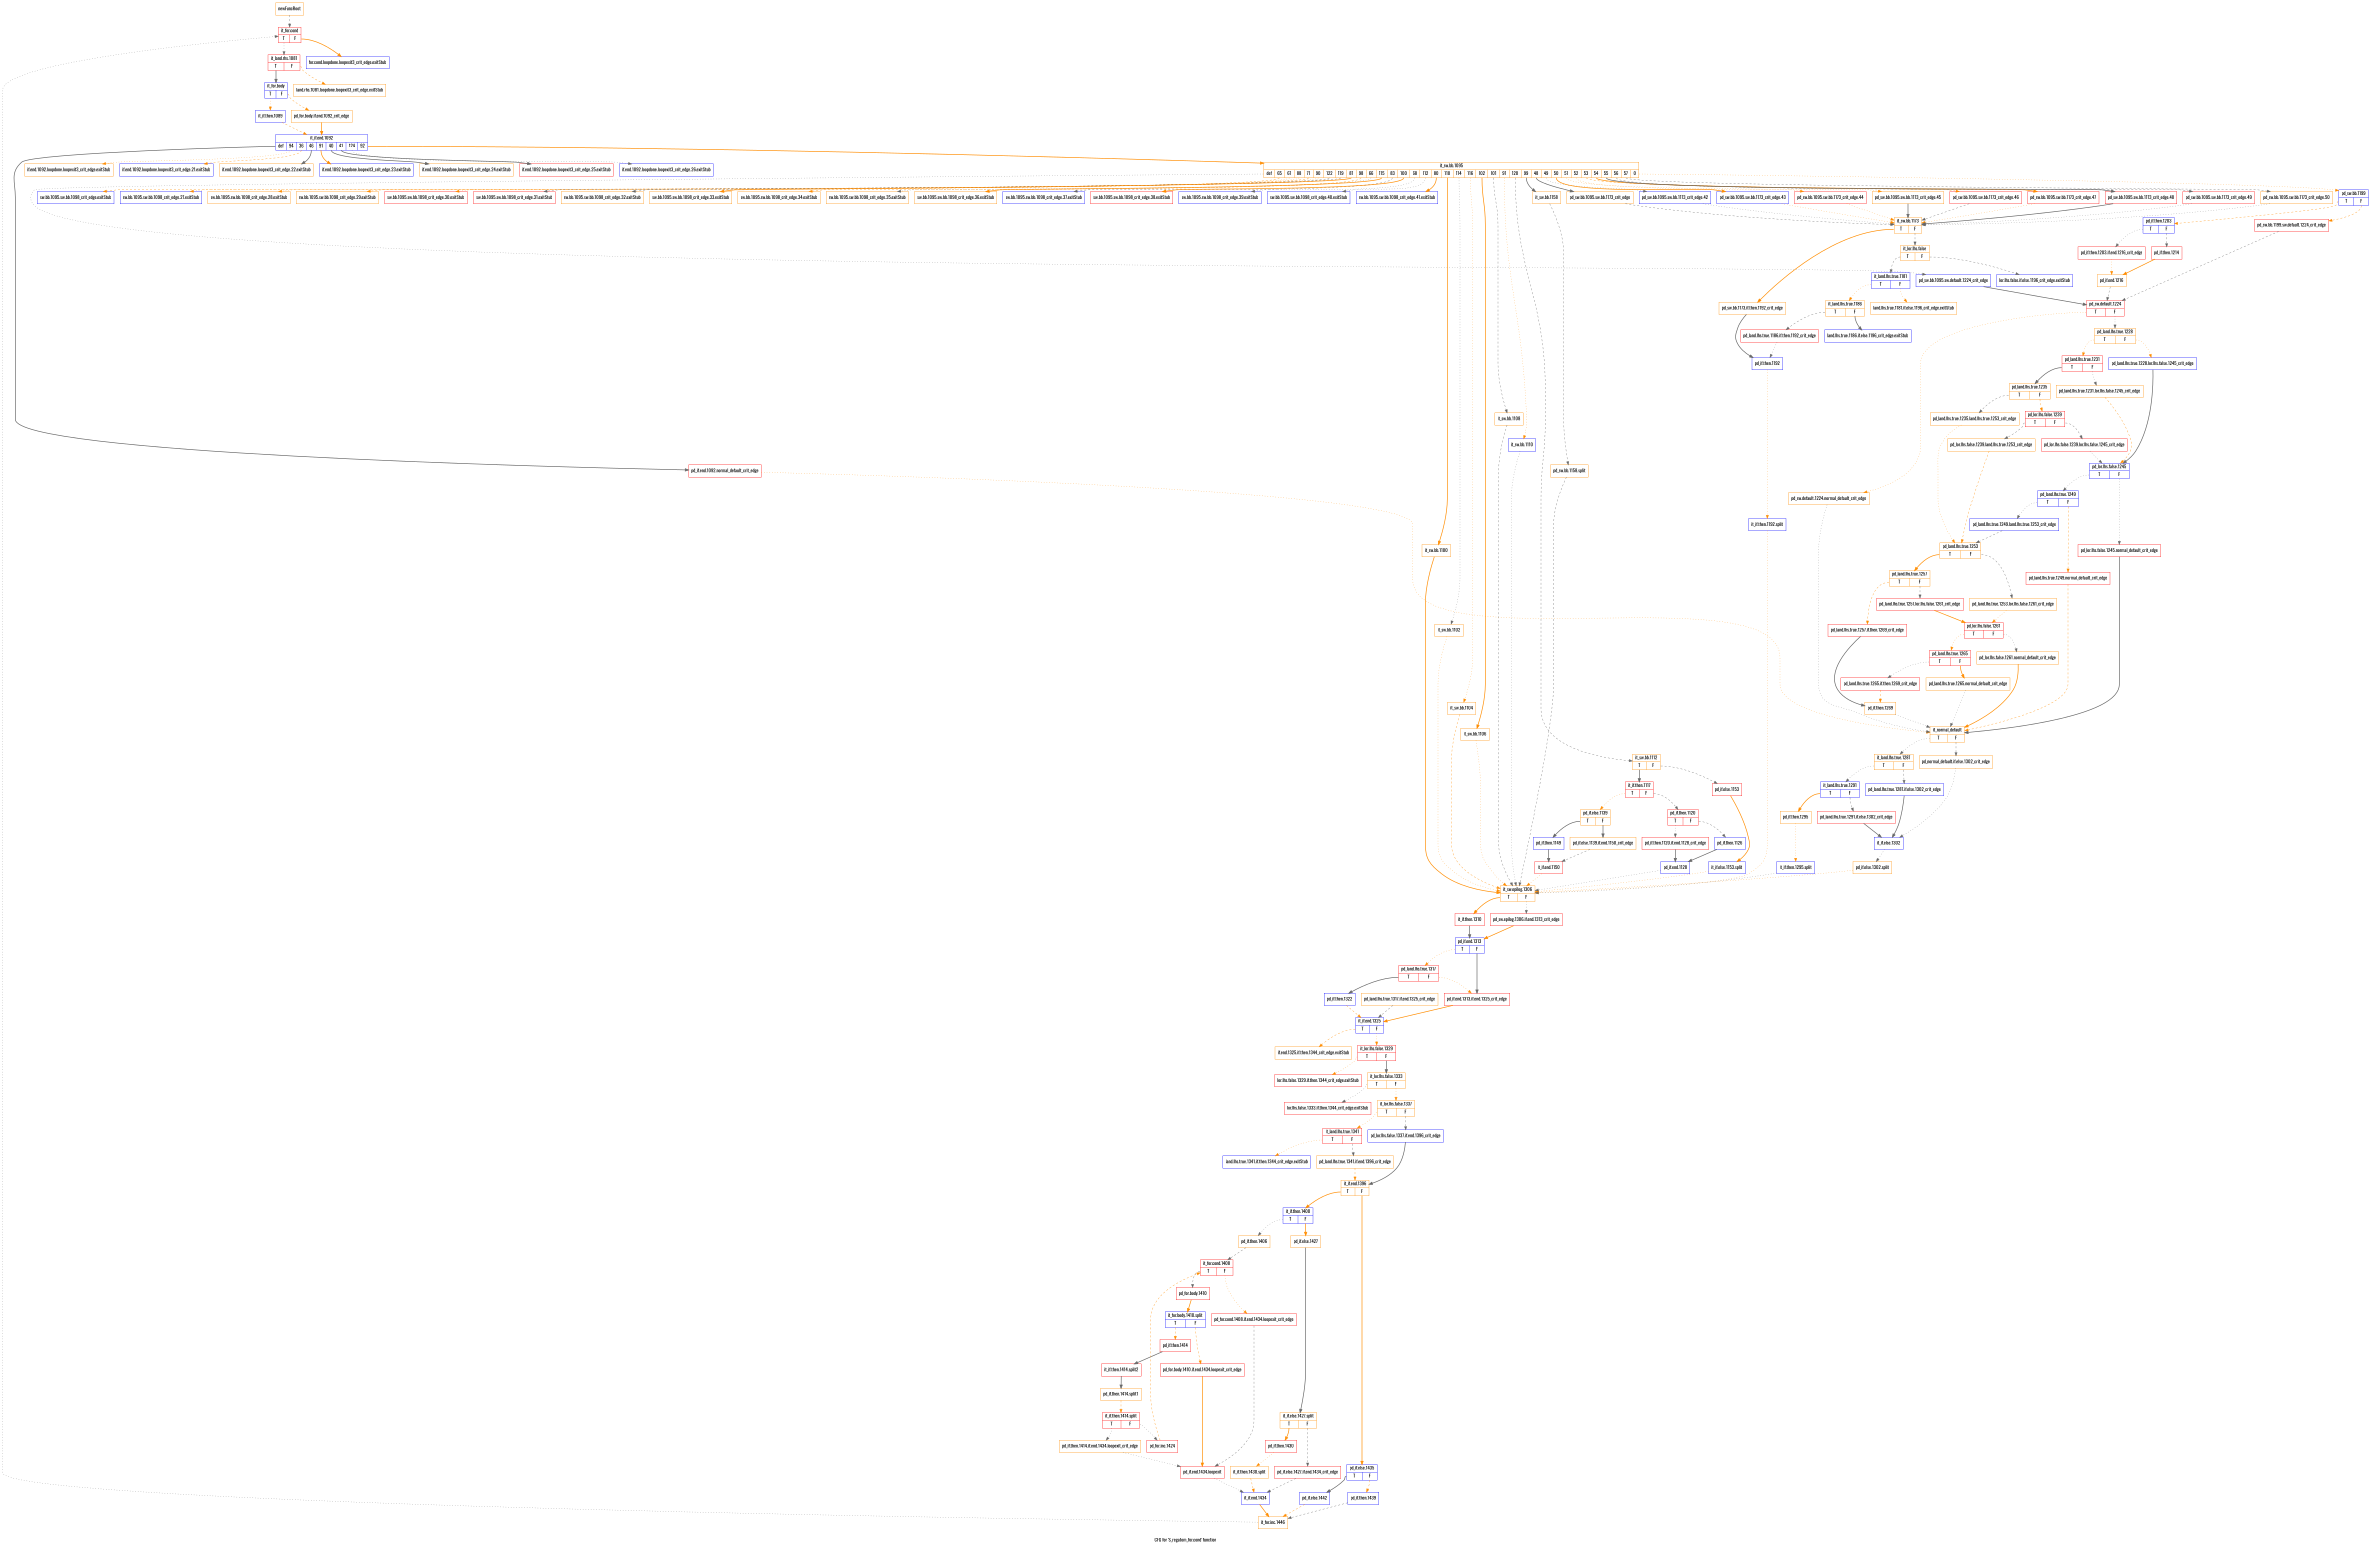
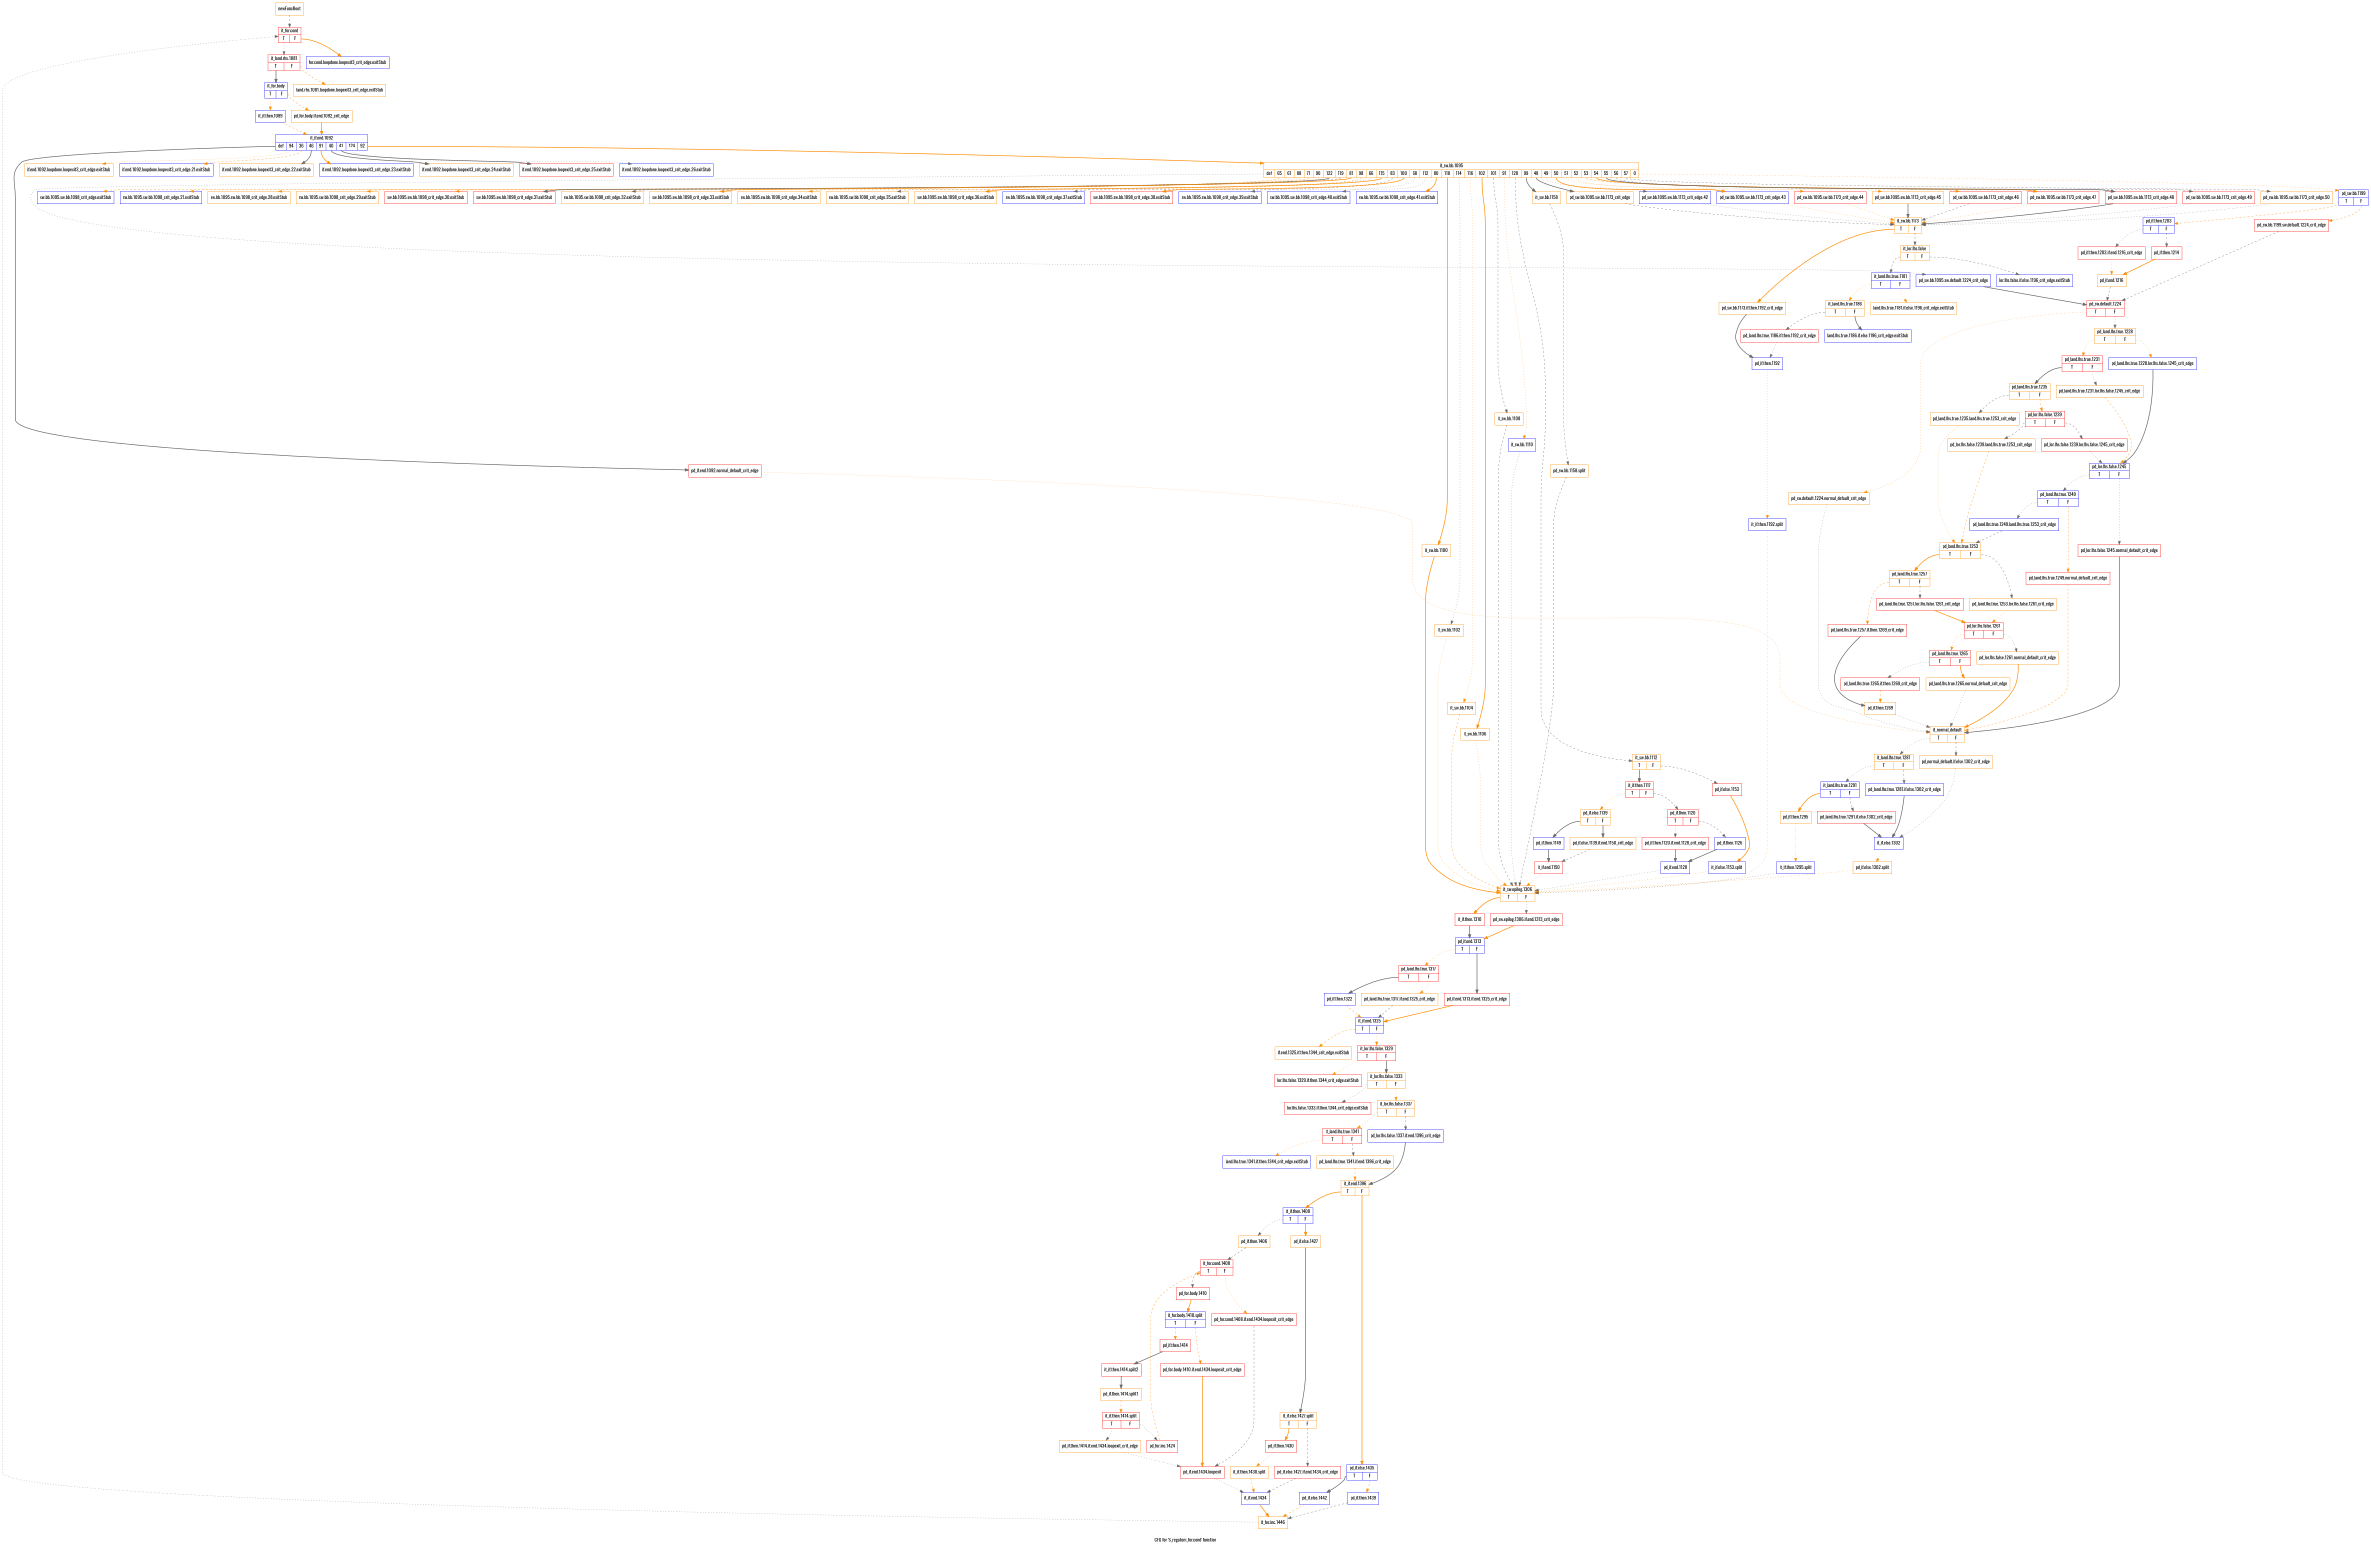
edge "it_sw.bb.1095" -> "sw.bb.1095.sw.bb.1098_crit_edge.31.exitStub": style dashed -> bold
edge "it_if.else.1302" -> "pd_if.else.1302.split": color gray40 -> darkorange
edge "pd_land.lhs.true.1317" -> "pd_if.end.1313.if.end.1325_crit_edge": now "pd_land.lhs.true.1317" -> "pd_land.lhs.true.1317.if.end.1325_crit_edge"
